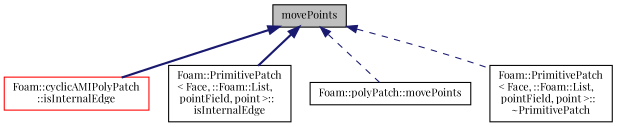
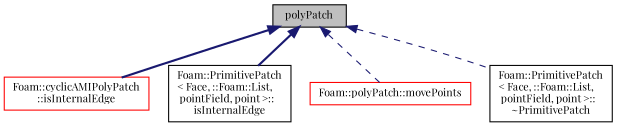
node "movePoints": label "movePoints" -> "polyPatch"
node "Foam::polyPatch::movePoints": color black -> red
